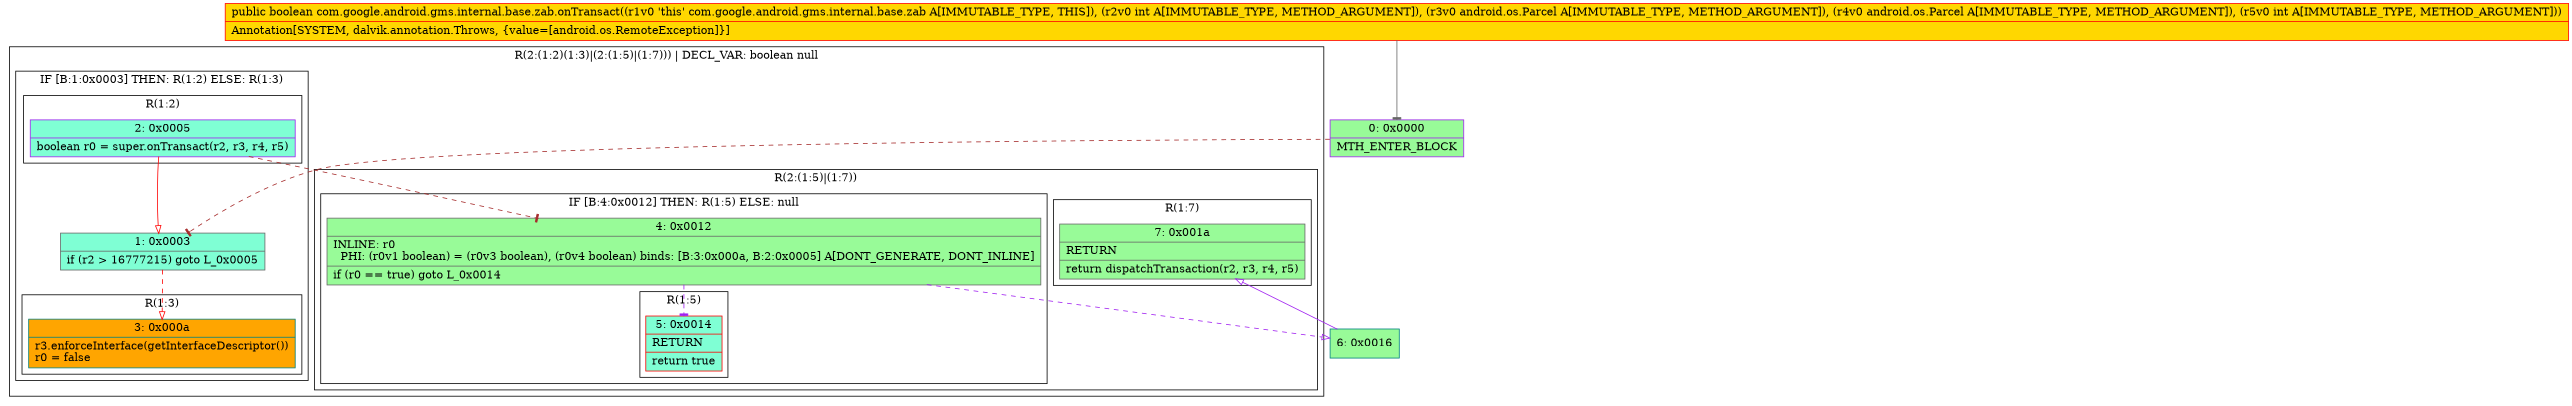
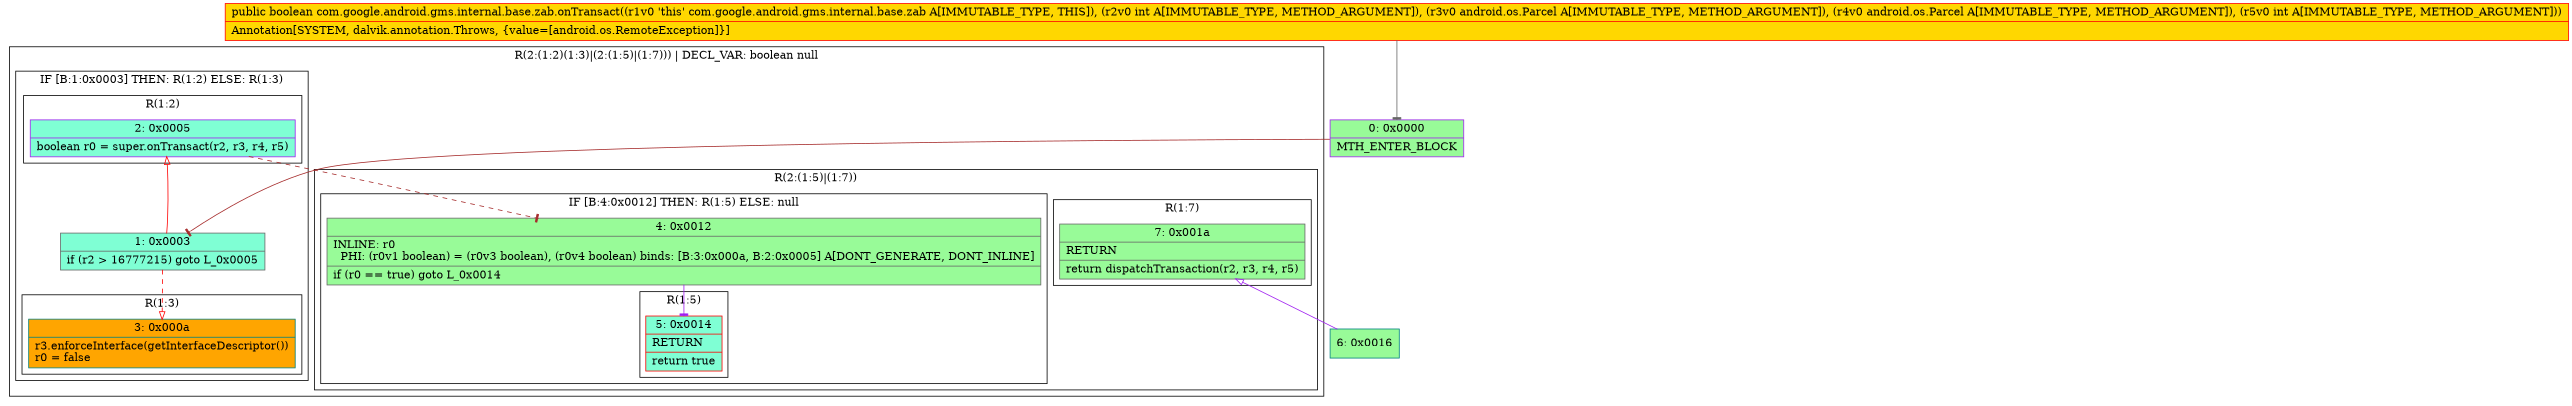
edge "0: 0x0000" -> "1: 0x0003": style dashed -> solid
edge "2: 0x0005" -> "1: 0x0003": reversed
edge "4: 0x0012" -> "5: 0x0014": style dashed -> solid
edge "4: 0x0012" -> "6: 0x0016": removed
